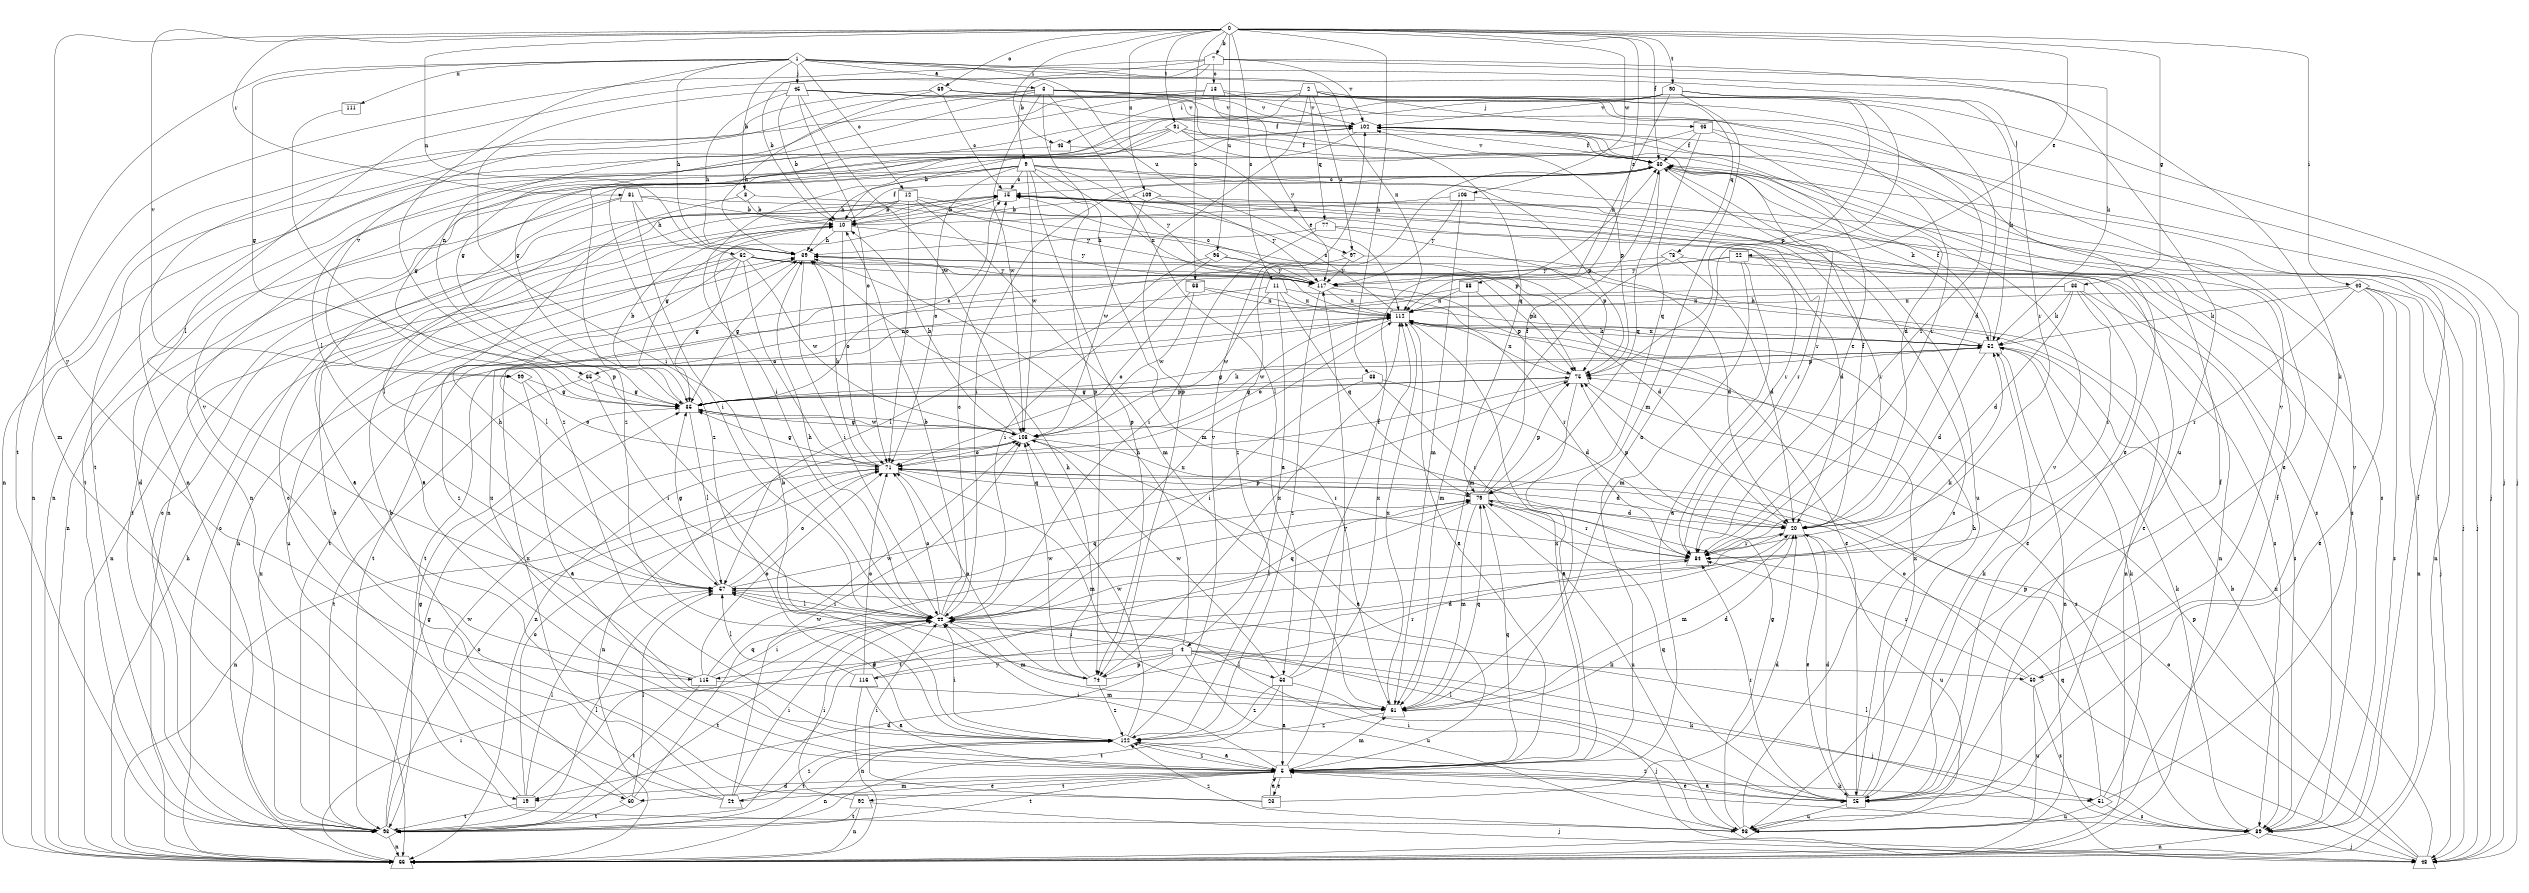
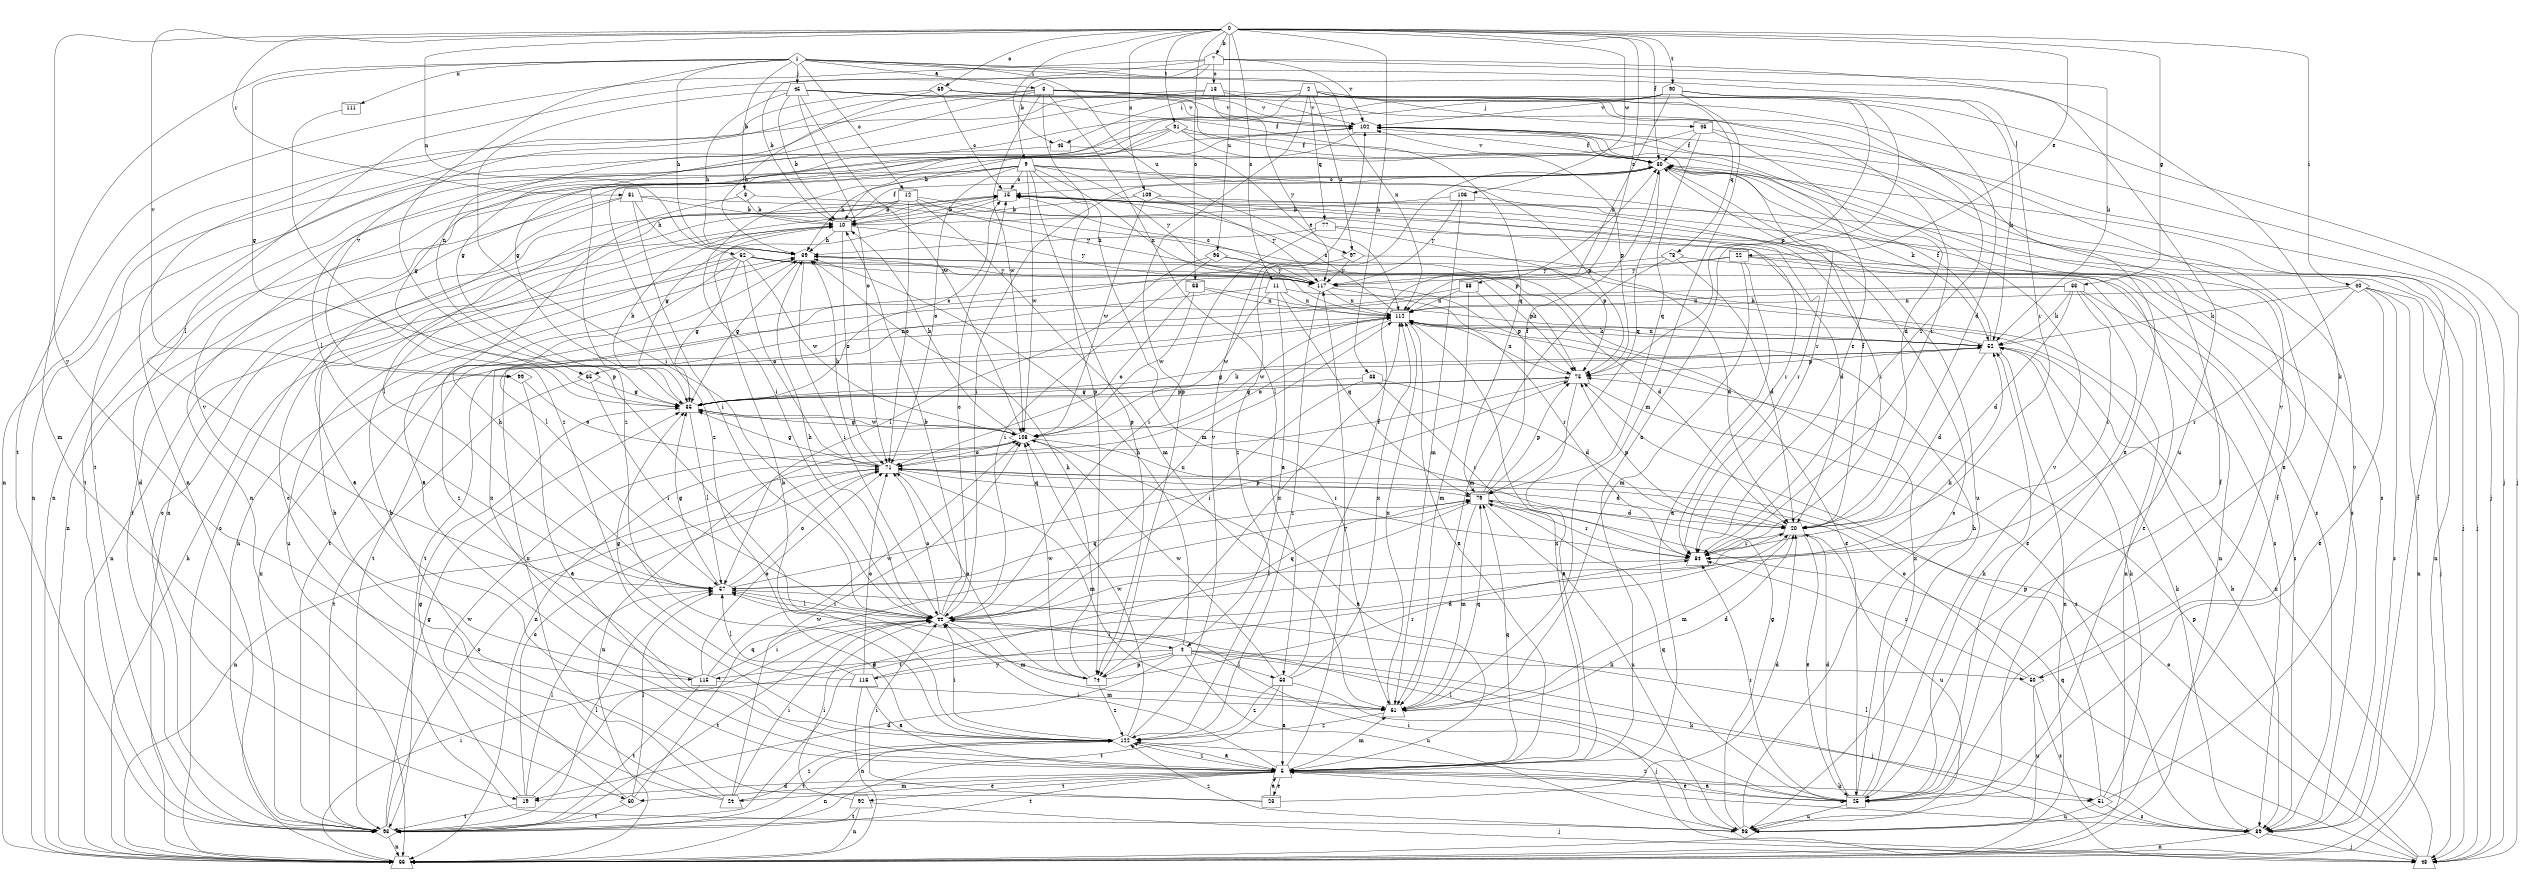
edge "99" -> "35": now "116" -> "35"
edge "4" -> "44": reversed
